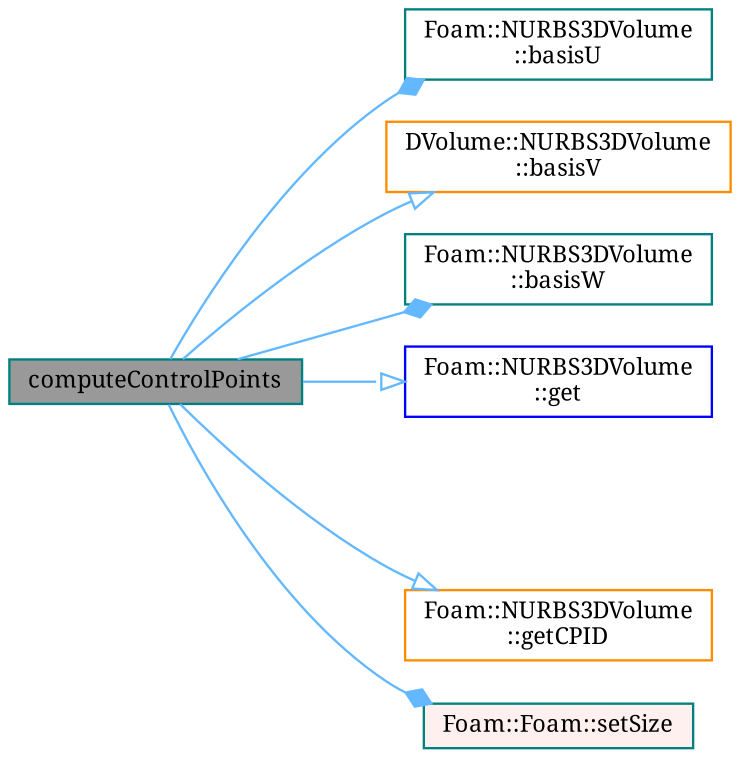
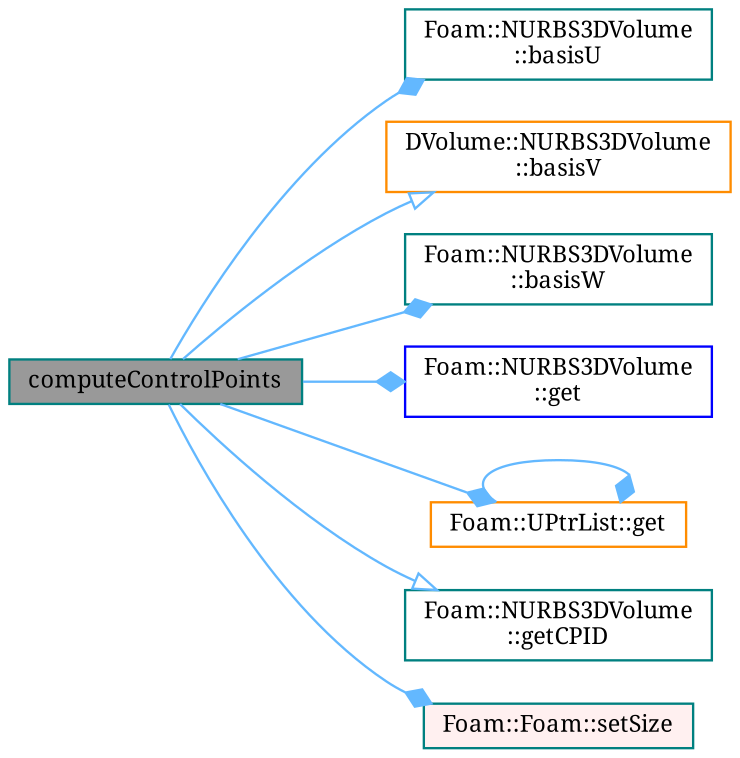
edge "computeControlPoints" -> "Foam::NURBS3DVolume ::get": arrowhead onormal -> diamond
node "Foam::UPtrList::get": added
node "Foam::NURBS3DVolume ::getCPID": color darkorange -> teal
